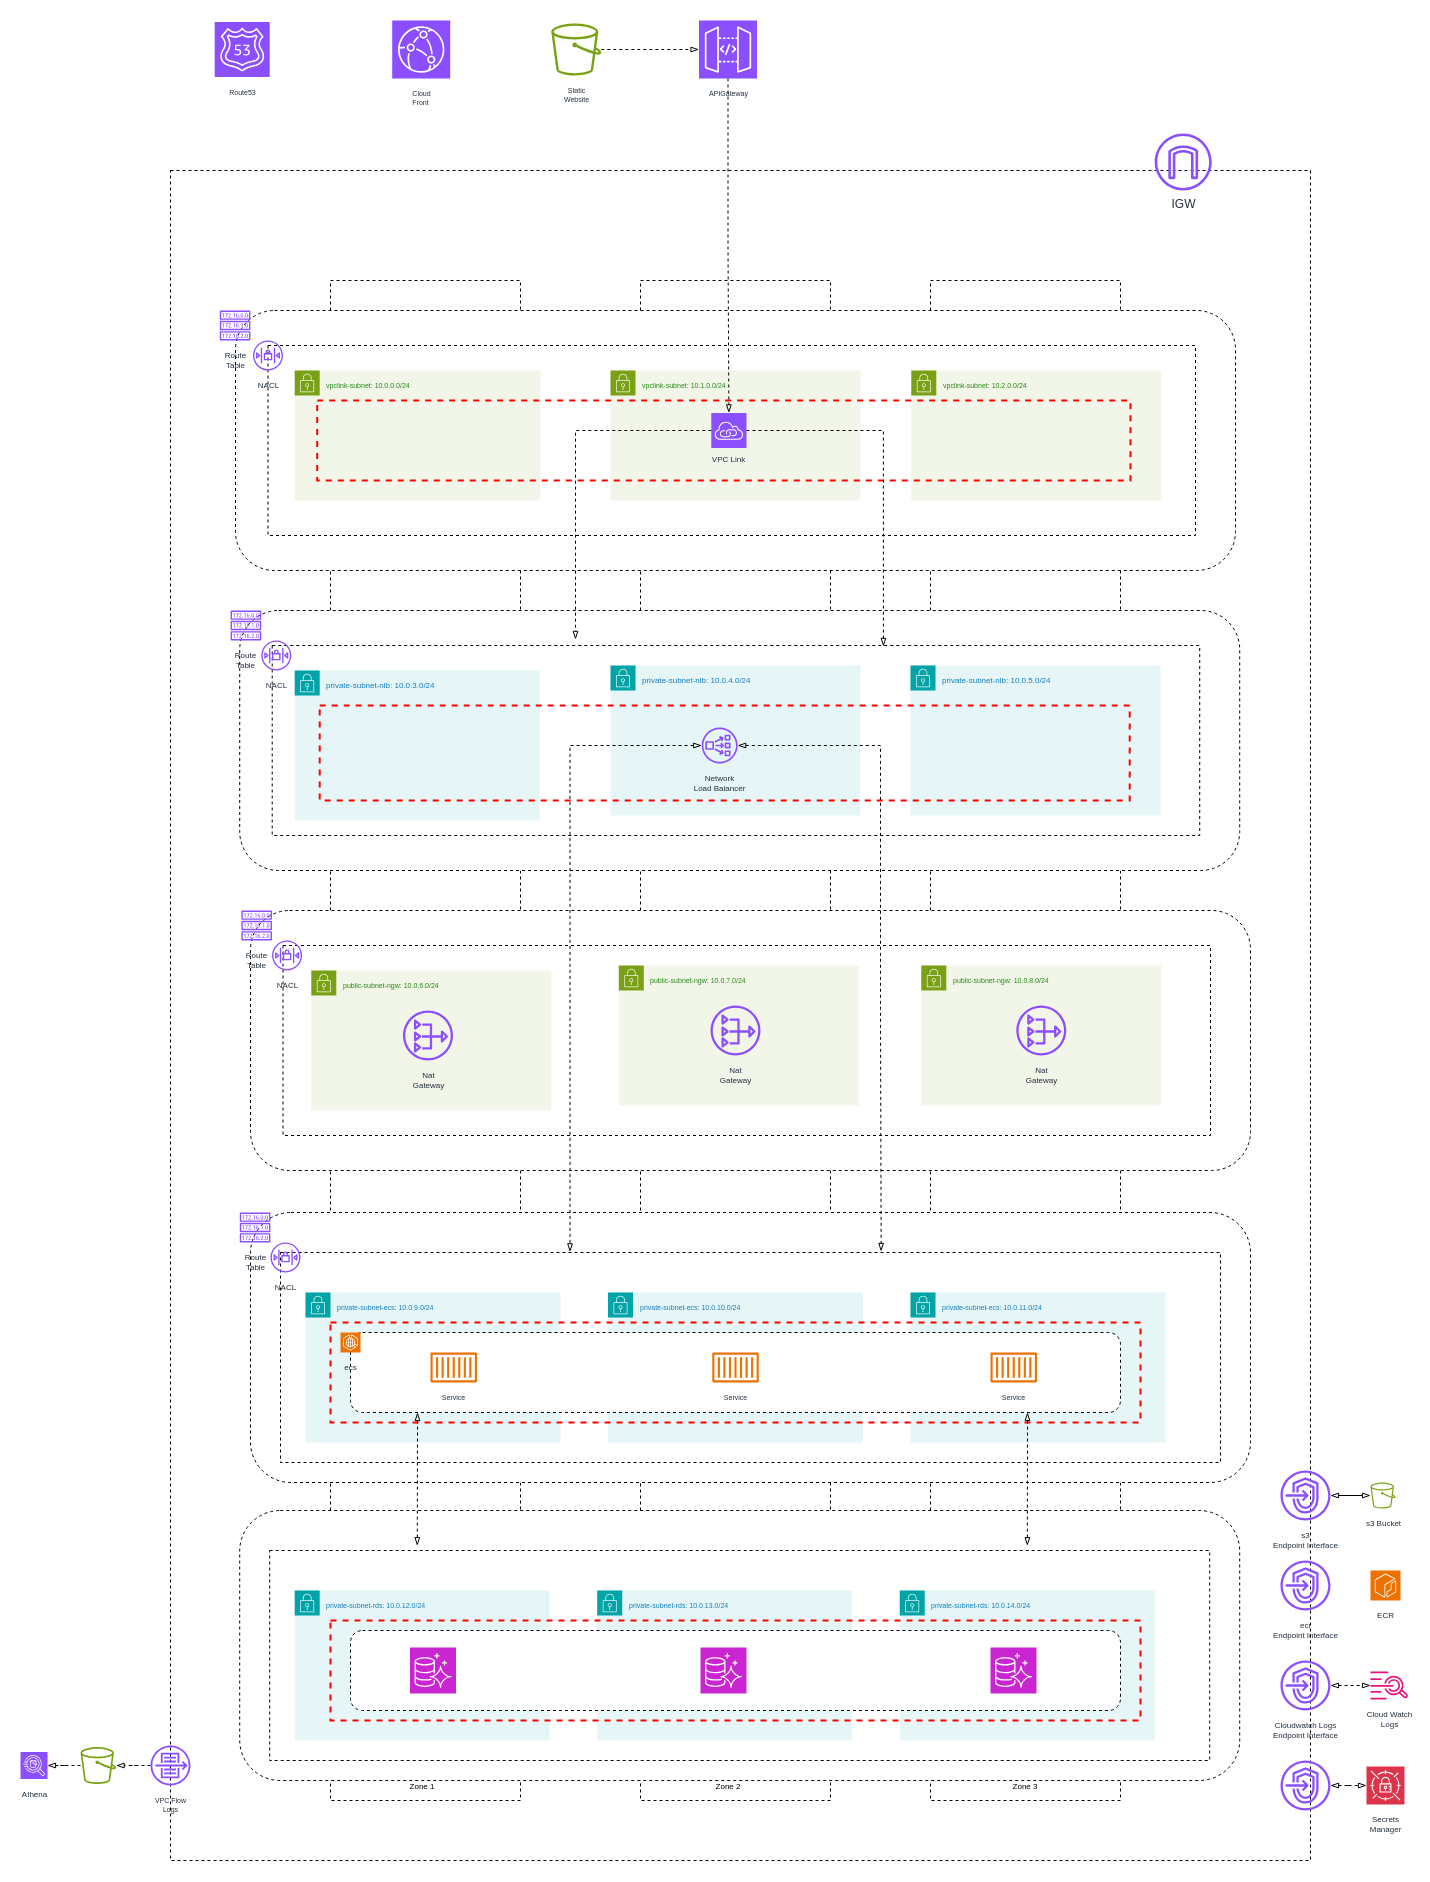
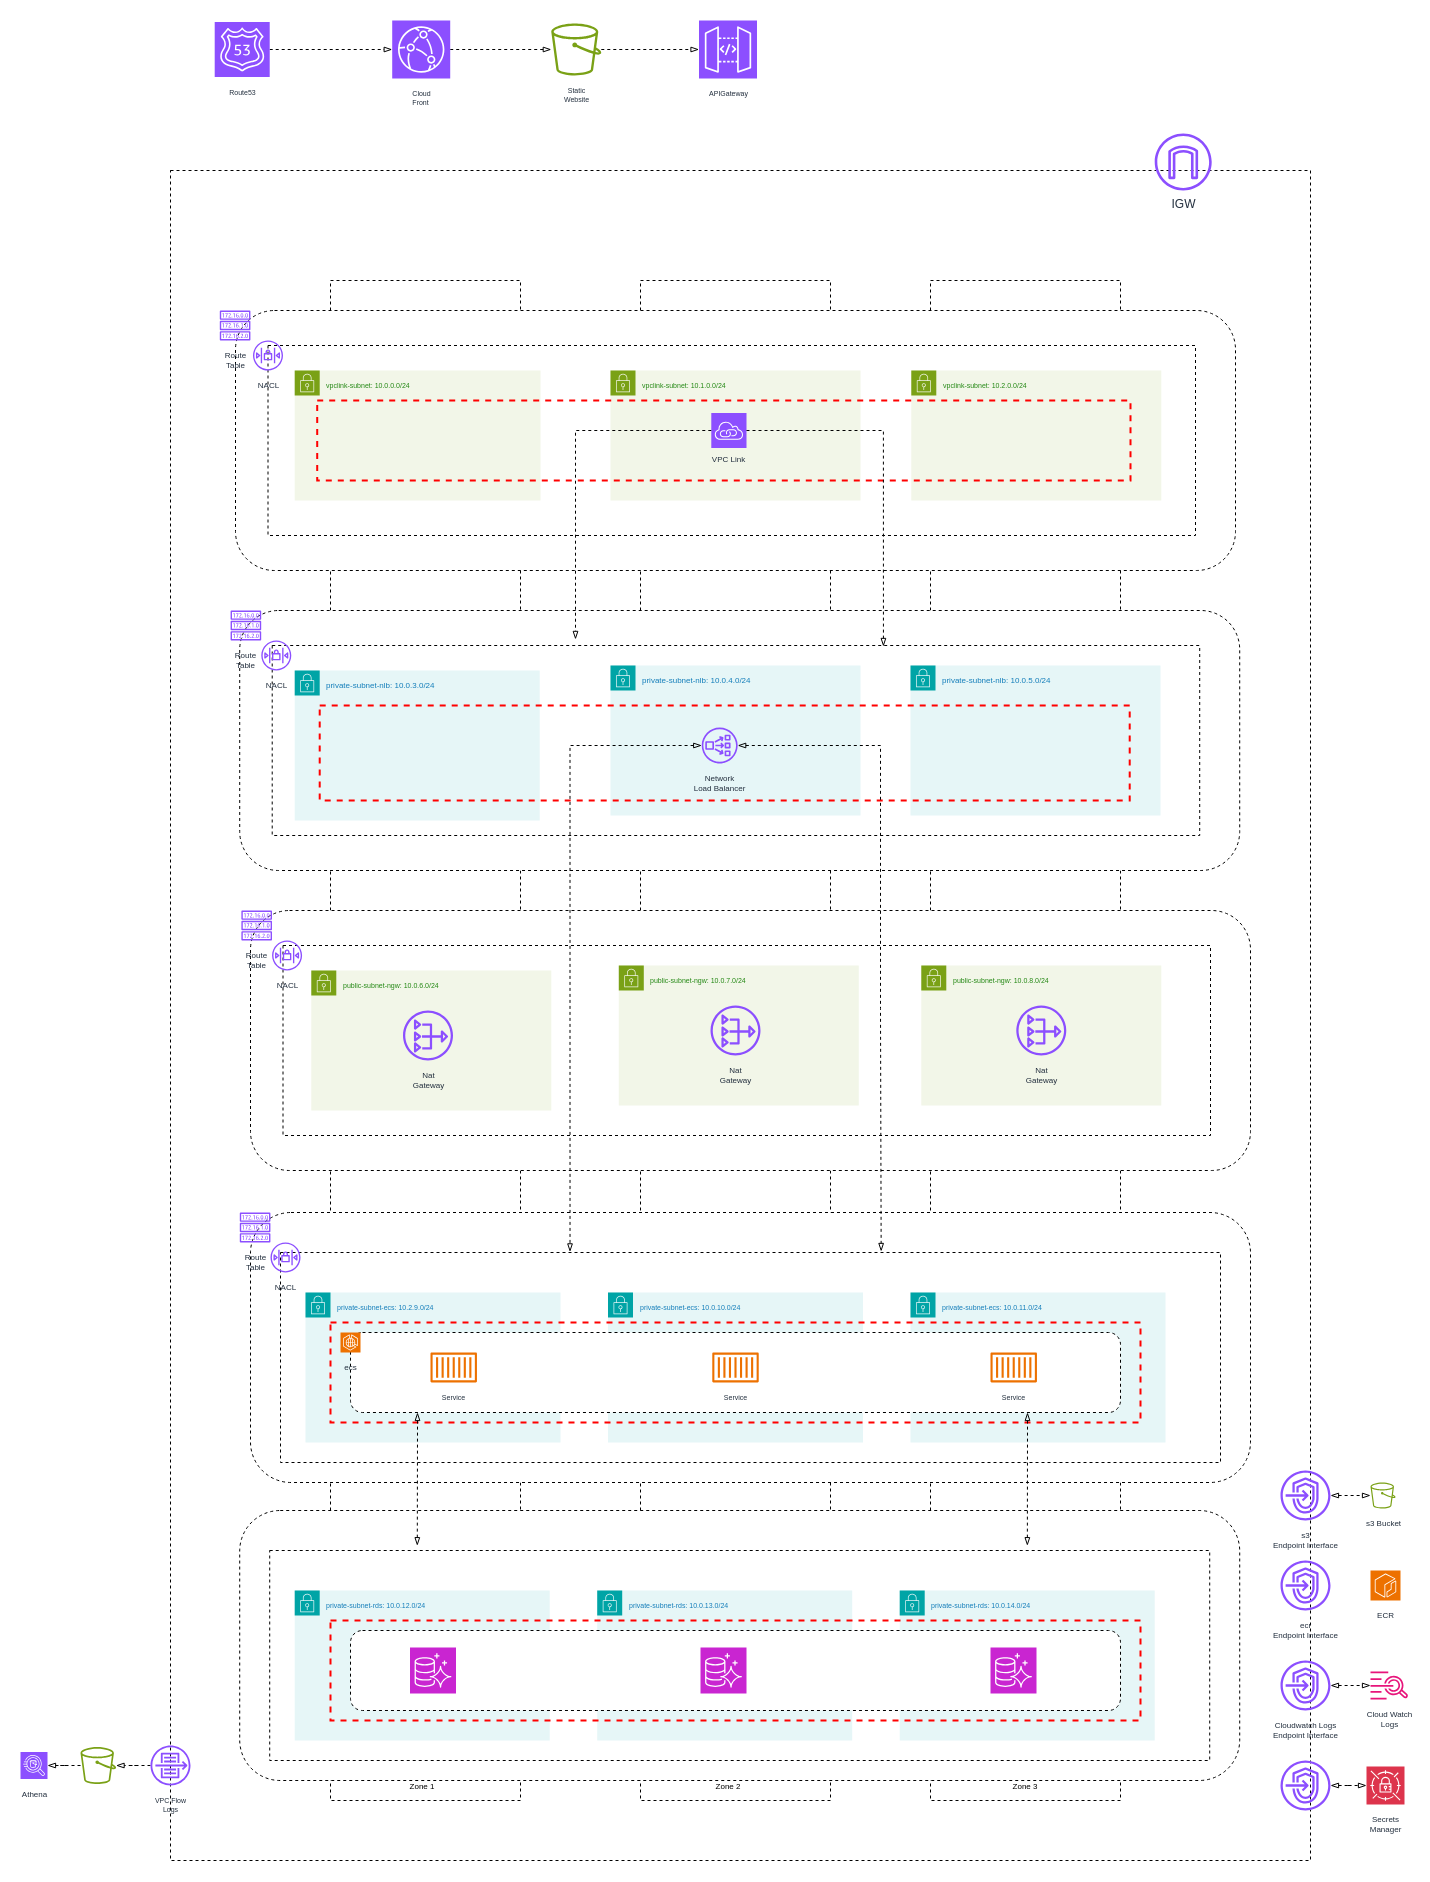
edge "Route53" -> "Cloud Front": added
edge "Cloud Front" -> "Static Website": added
edge "APIGateway" -> "VPC Link": removed
node "private-subnet-ecs: 10.0.9.0/24": label "private-subnet-ecs: 10.0.9.0/24" -> "private-subnet-ecs: 10.2.9.0/24"
edge "s3 Endpoint Interface" -- "s3 Bucket": style solid -> dashed
